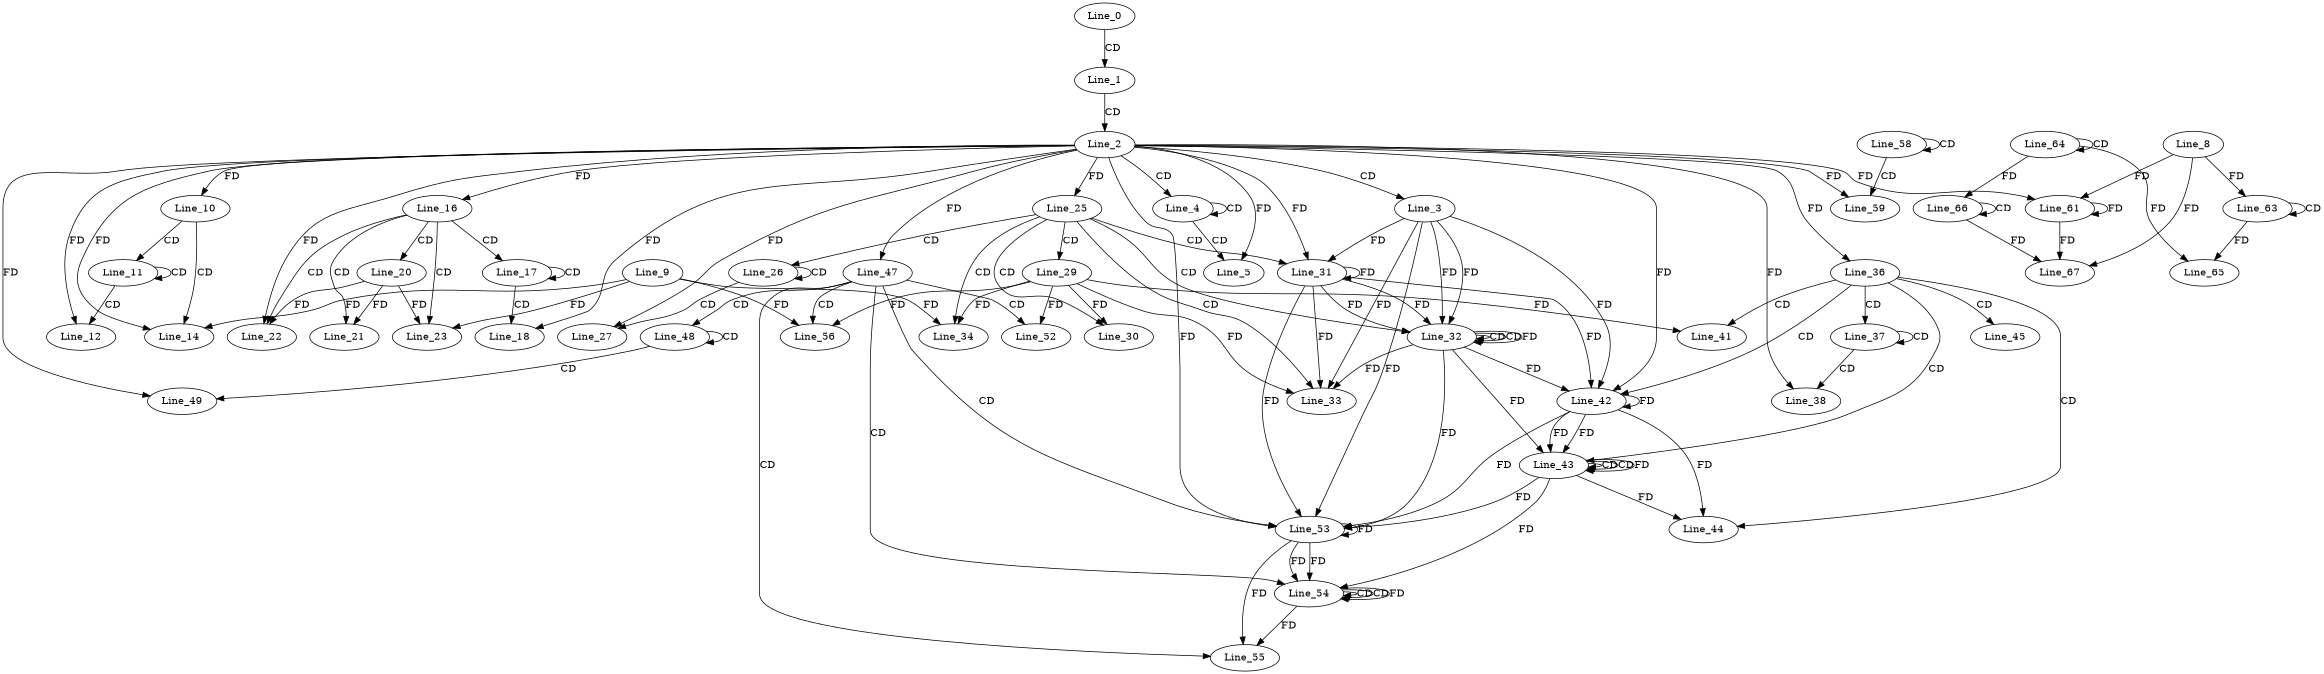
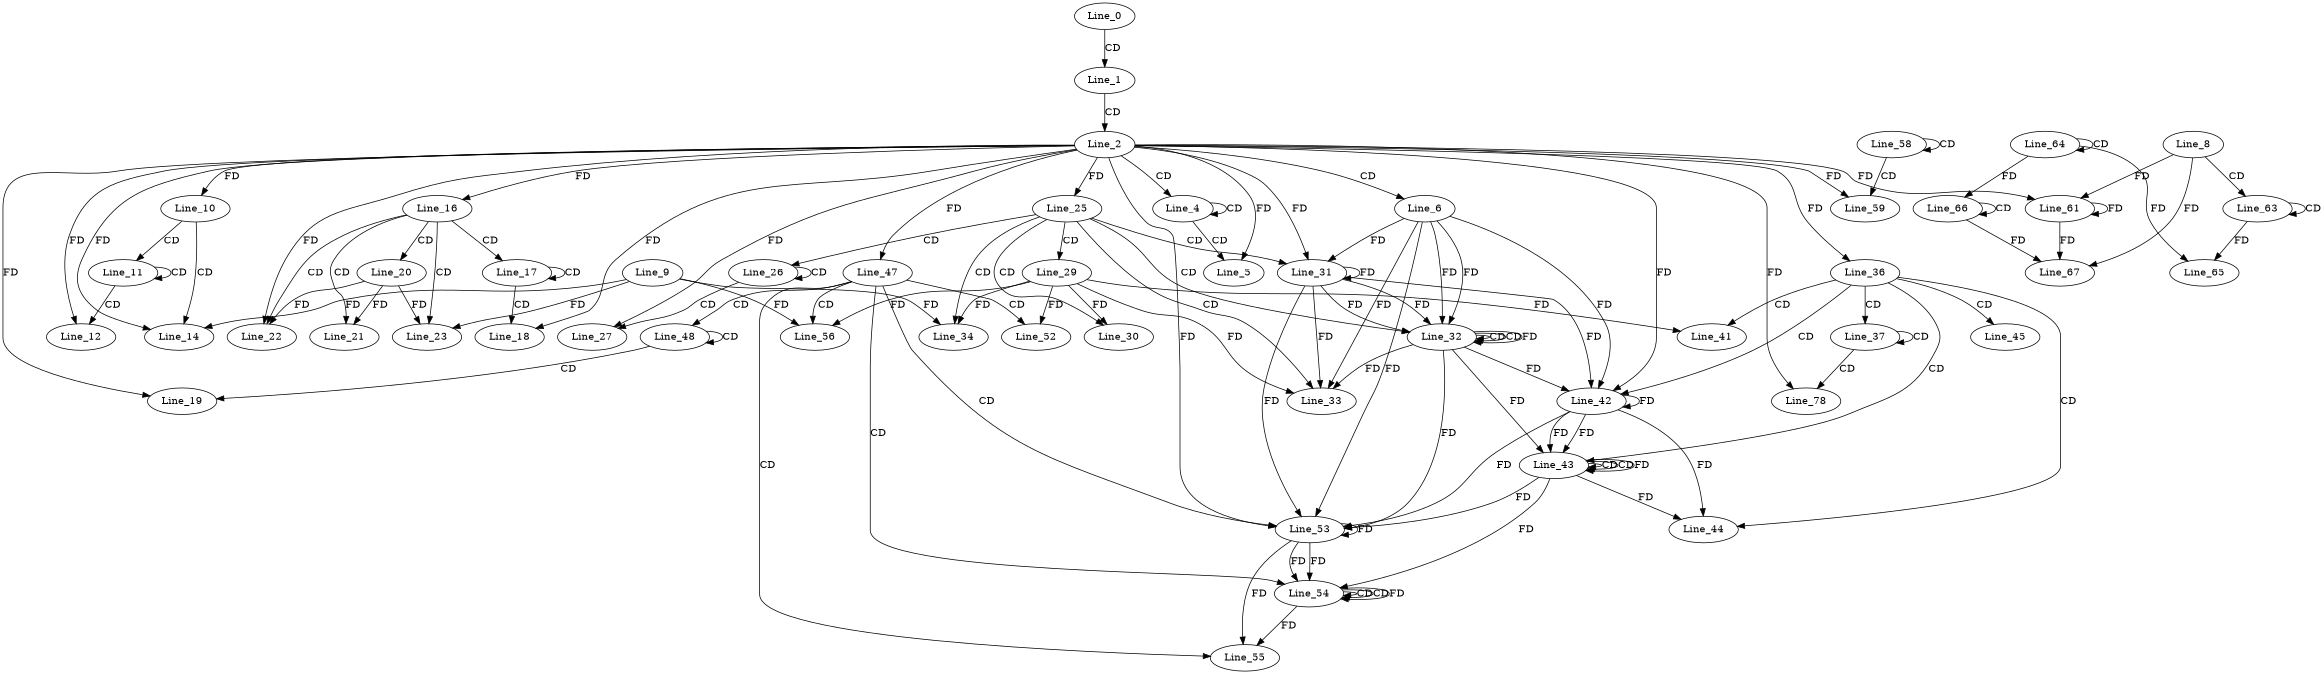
edge "Line_8" -> "Line_63": label "FD" -> "CD"
node "Line_3": label "Line_3" -> "Line_6"
node "Line_49": label "Line_49" -> "Line_19"
node "Line_38": label "Line_38" -> "Line_78"
